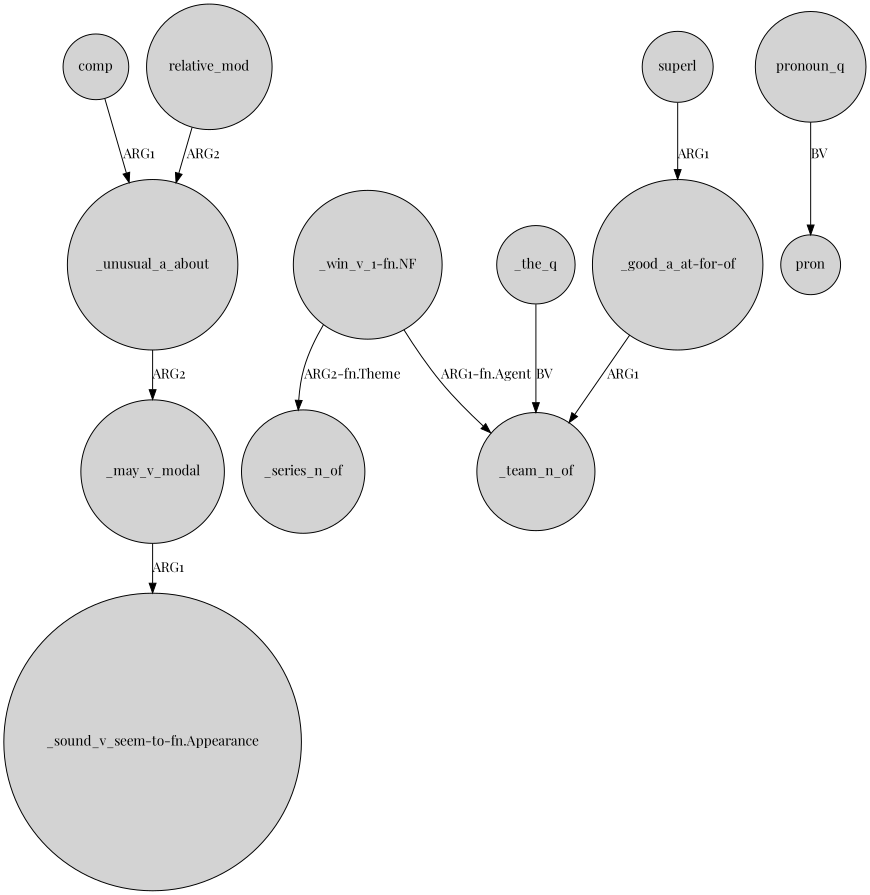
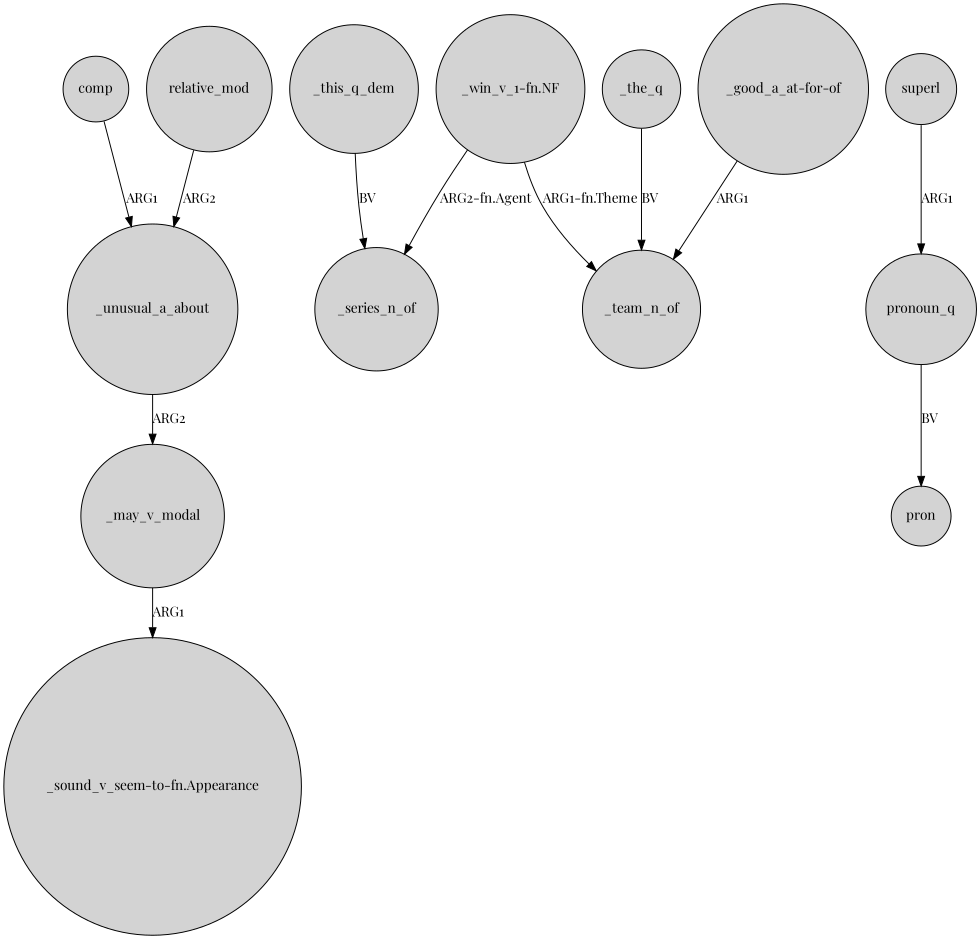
node "_this_q_dem": added
edge "superl" -> "_good_a_at-for-of": now "superl" -> "pronoun_q"
edge "_win_v_1-fn.NF" -> "_series_n_of": label "ARG2-fn.Theme" -> "ARG2-fn.Agent"
edge "_win_v_1-fn.NF" -> "_team_n_of": label "ARG1-fn.Agent" -> "ARG1-fn.Theme"
